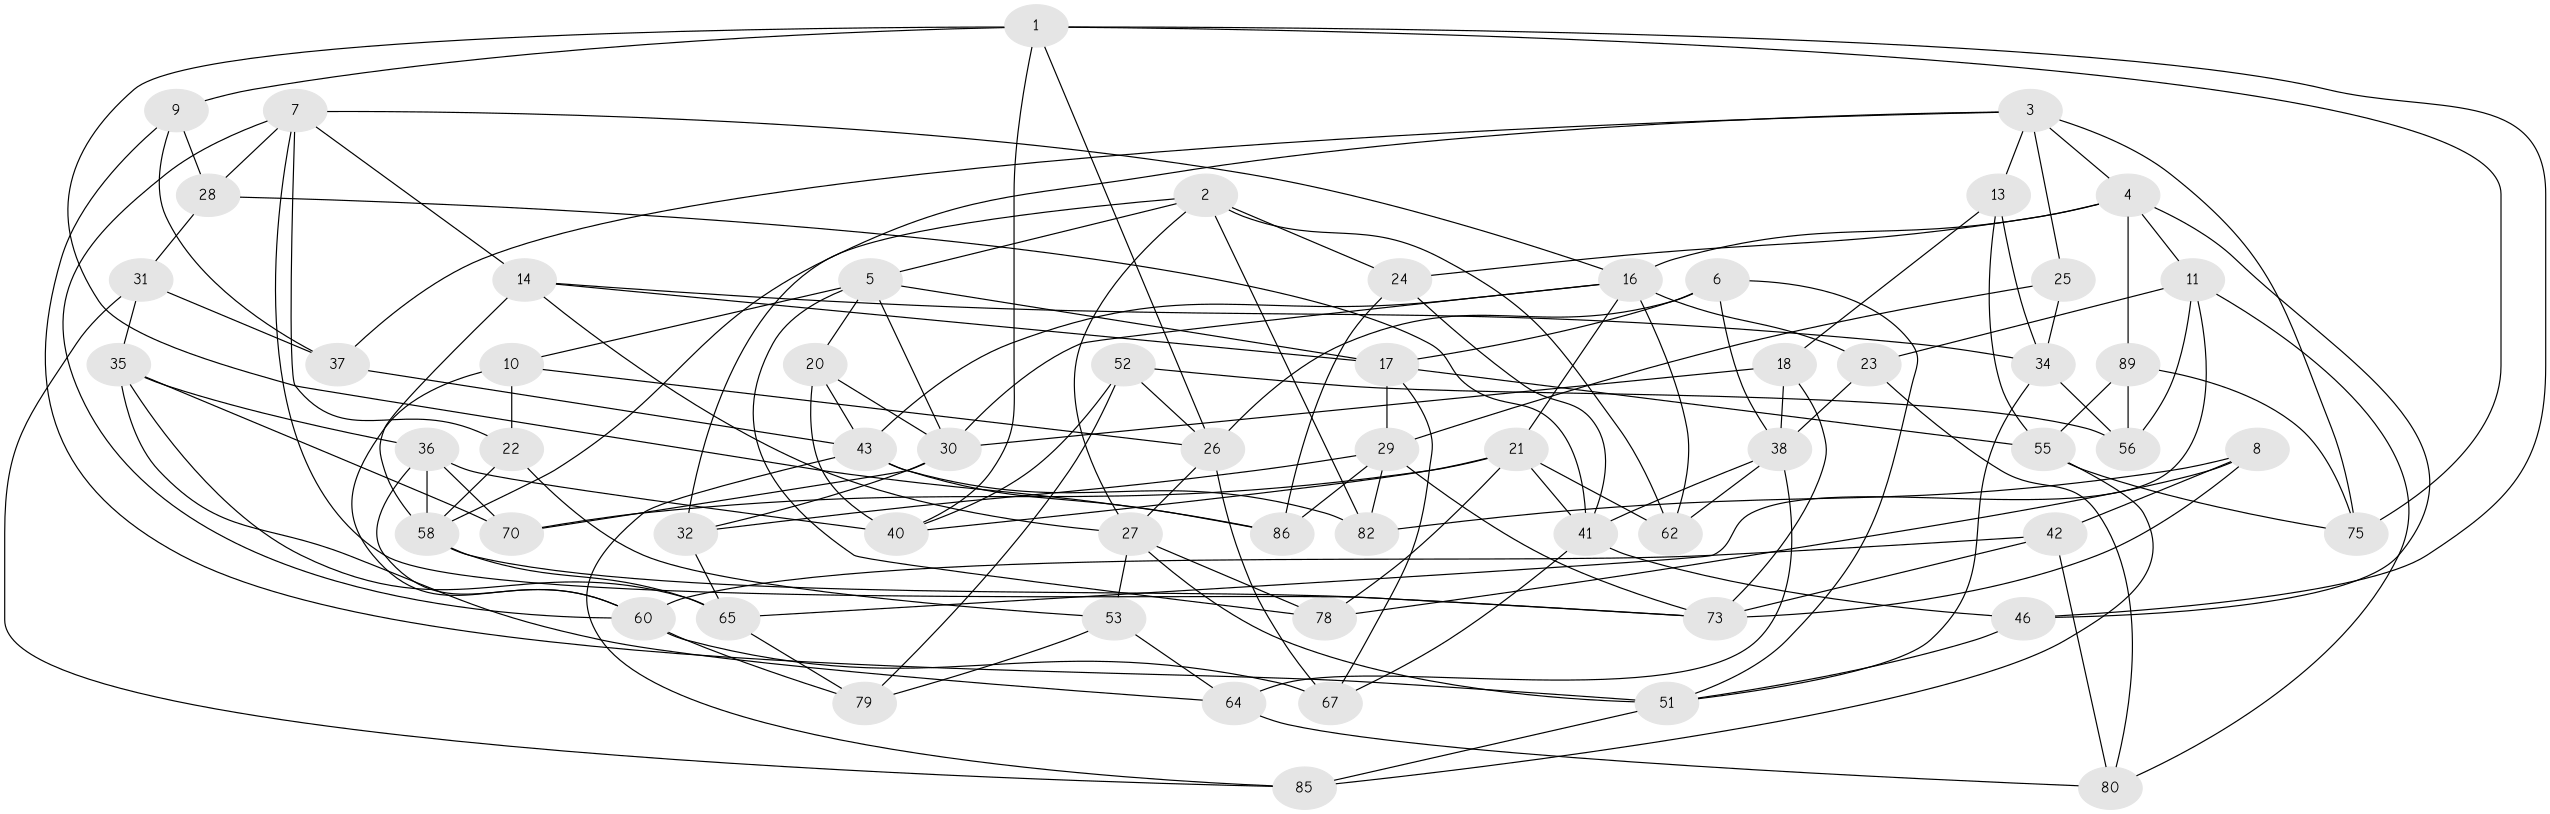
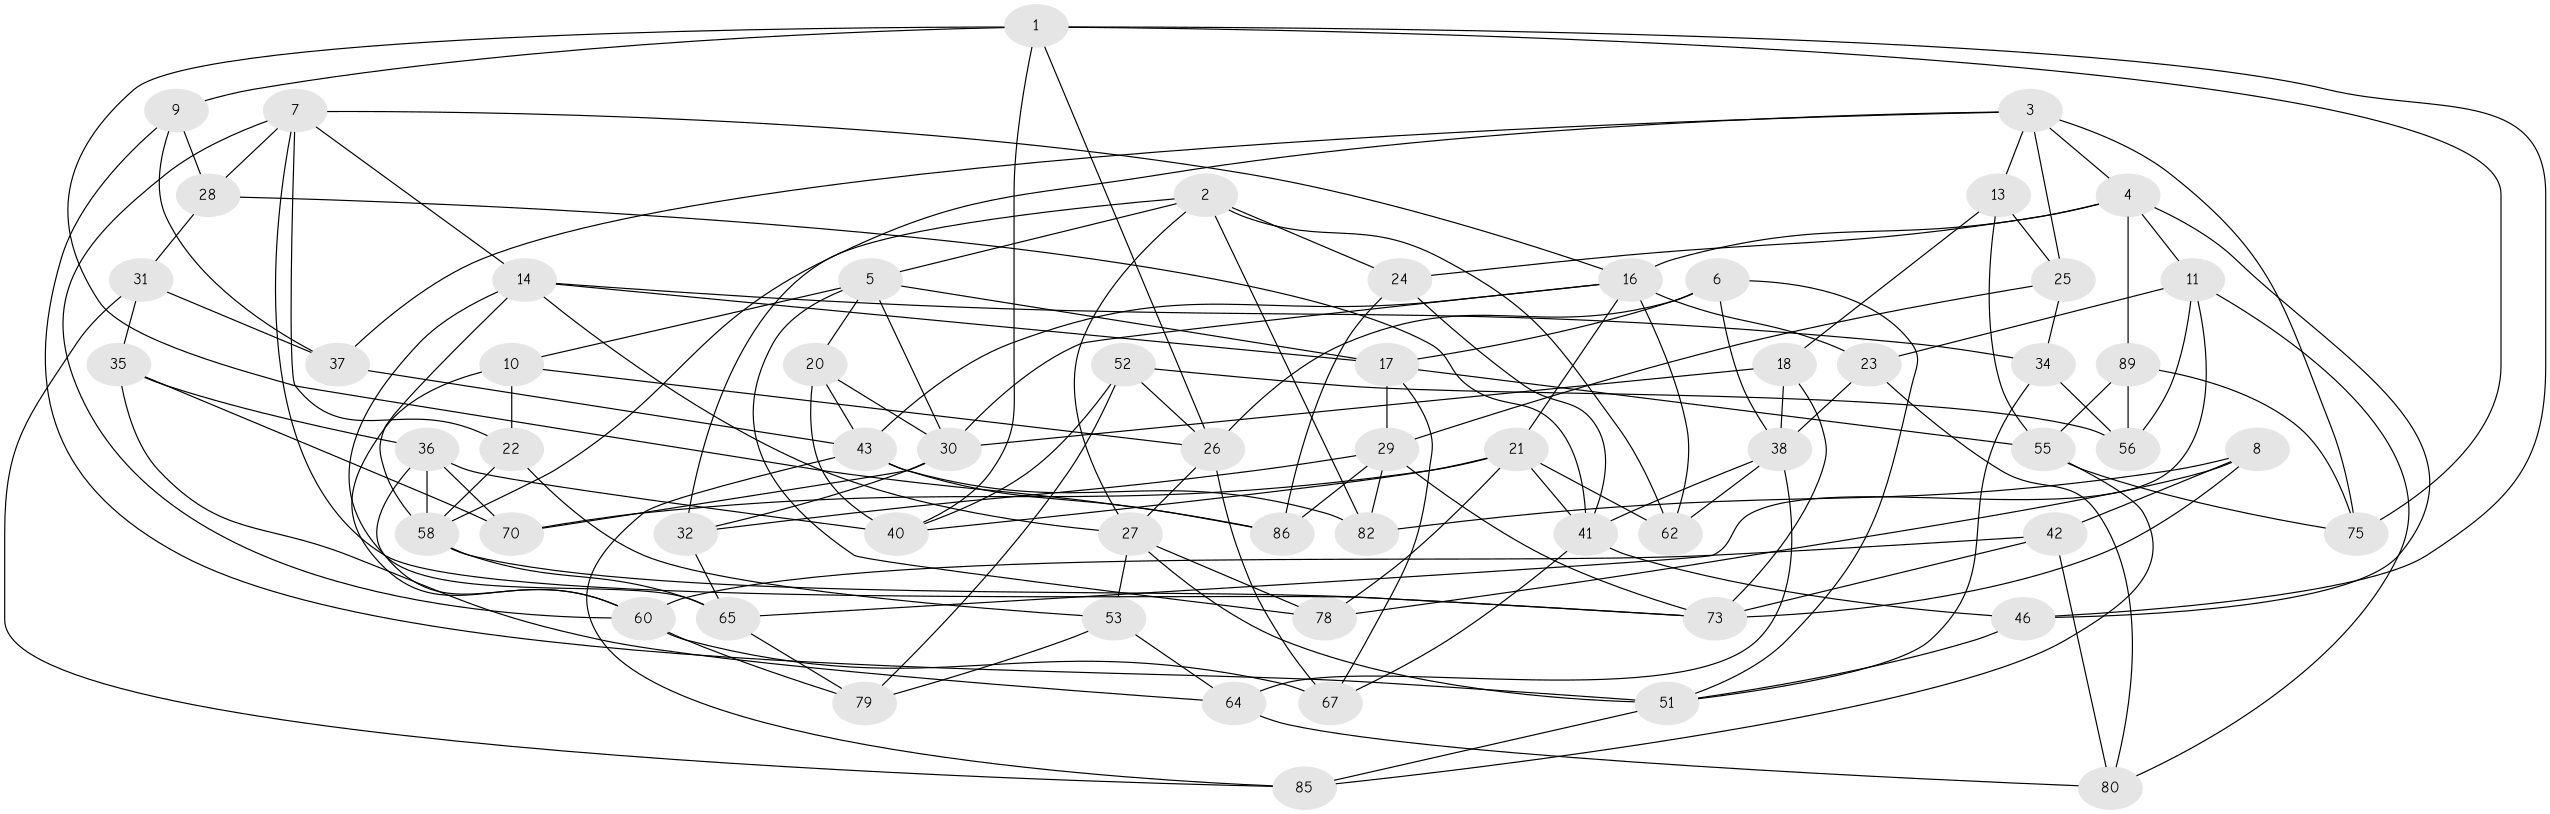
edge "13" -- "34": now "13" -- "25"
edge "35" -- "65": now "14" -- "65"
